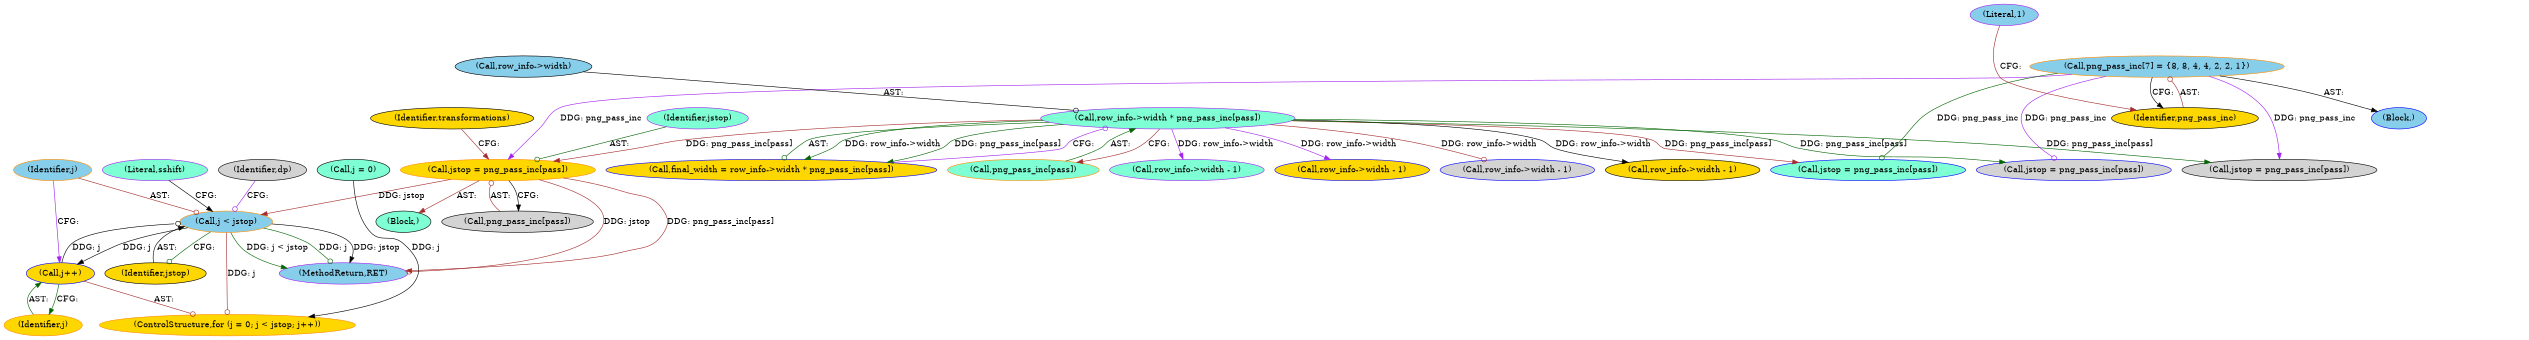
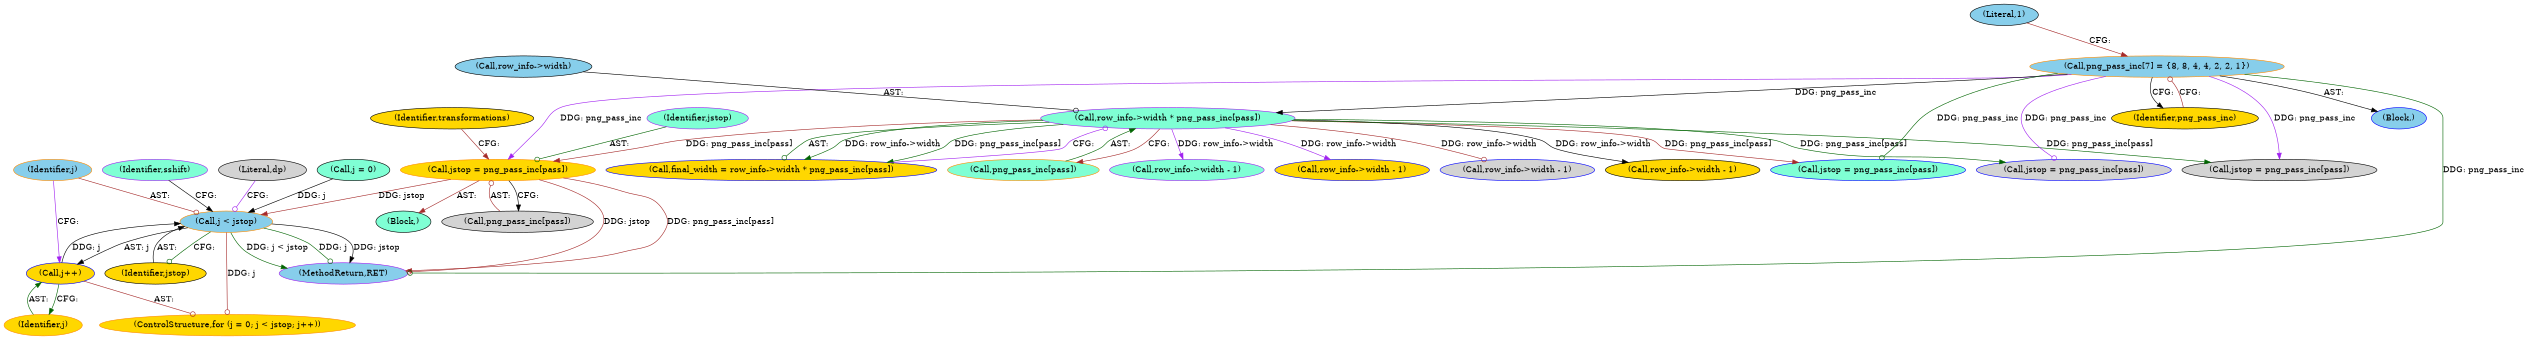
node "(Literal,1)": color purple -> black
edge "(Literal,1)" -> "(Identifier,png_pass_inc)": now "(Literal,1)" -> "(Call,png_pass_inc[7] = {8, 8, 4, 4, 2, 2, 1})"
edge "(Identifier,png_pass_inc)" -> "(Call,png_pass_inc[7] = {8, 8, 4, 4, 2, 2, 1})": label "AST: " -> "CFG: "
edge "(Call,png_pass_inc[7] = {8, 8, 4, 4, 2, 2, 1})" -> "(Call,row_info->width * png_pass_inc[pass])": added, label "DDG: png_pass_inc"
node "(Literal,sshift)": label "(Literal,sshift)" -> "(Identifier,sshift)"
node "(Identifier,dp)": label "(Identifier,dp)" -> "(Literal,dp)"
edge "(Call,j++)" -> "(Call,j < jstop)": arrowhead odot -> normal
edge "(Call,j < jstop)" -> "(Call,j++)": label "DDG: j" -> "AST: j"
edge "(Call,j = 0)" -> "(ControlStructure,for (j = 0; j < jstop; j++))": now "(Call,j = 0)" -> "(Call,j < jstop)"
edge "(Call,png_pass_inc[7] = {8, 8, 4, 4, 2, 2, 1})" -> "(MethodReturn,RET)": added, label "DDG: png_pass_inc"
